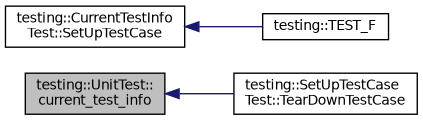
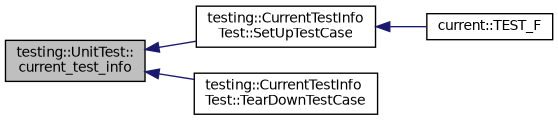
node "testing::TEST_F": label "testing::TEST_F" -> "current::TEST_F"
edge "testing::CurrentTestInfo Test::SetUpTestCase" -> "testing::UnitTest:: current_test_info": added
node "testing::SetUpTestCase Test::TearDownTestCase": label "testing::SetUpTestCase Test::TearDownTestCase" -> "testing::CurrentTestInfo Test::TearDownTestCase"
